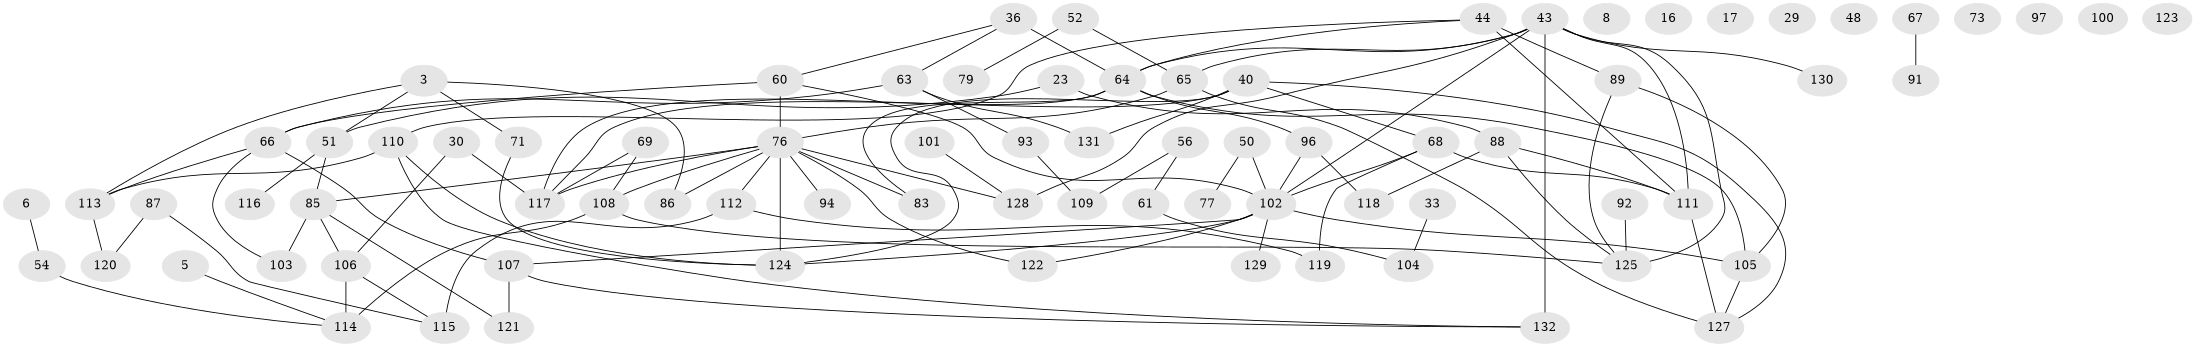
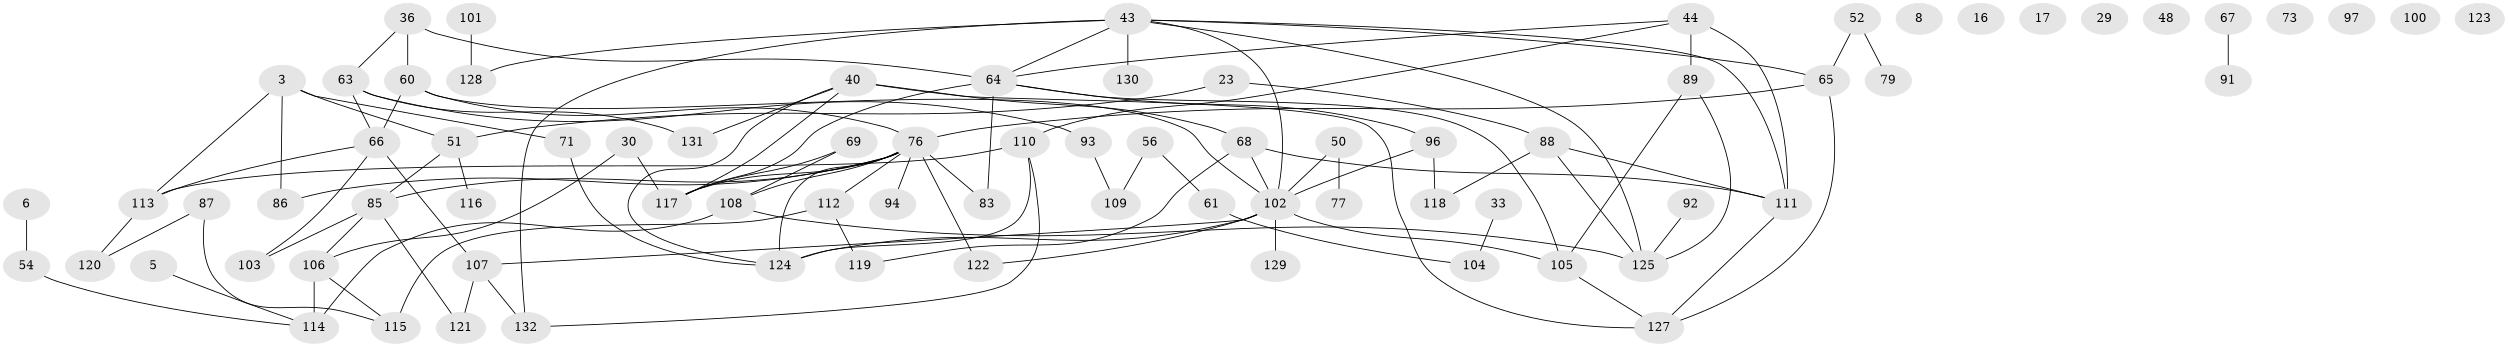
edge "76" -- "128": removed
